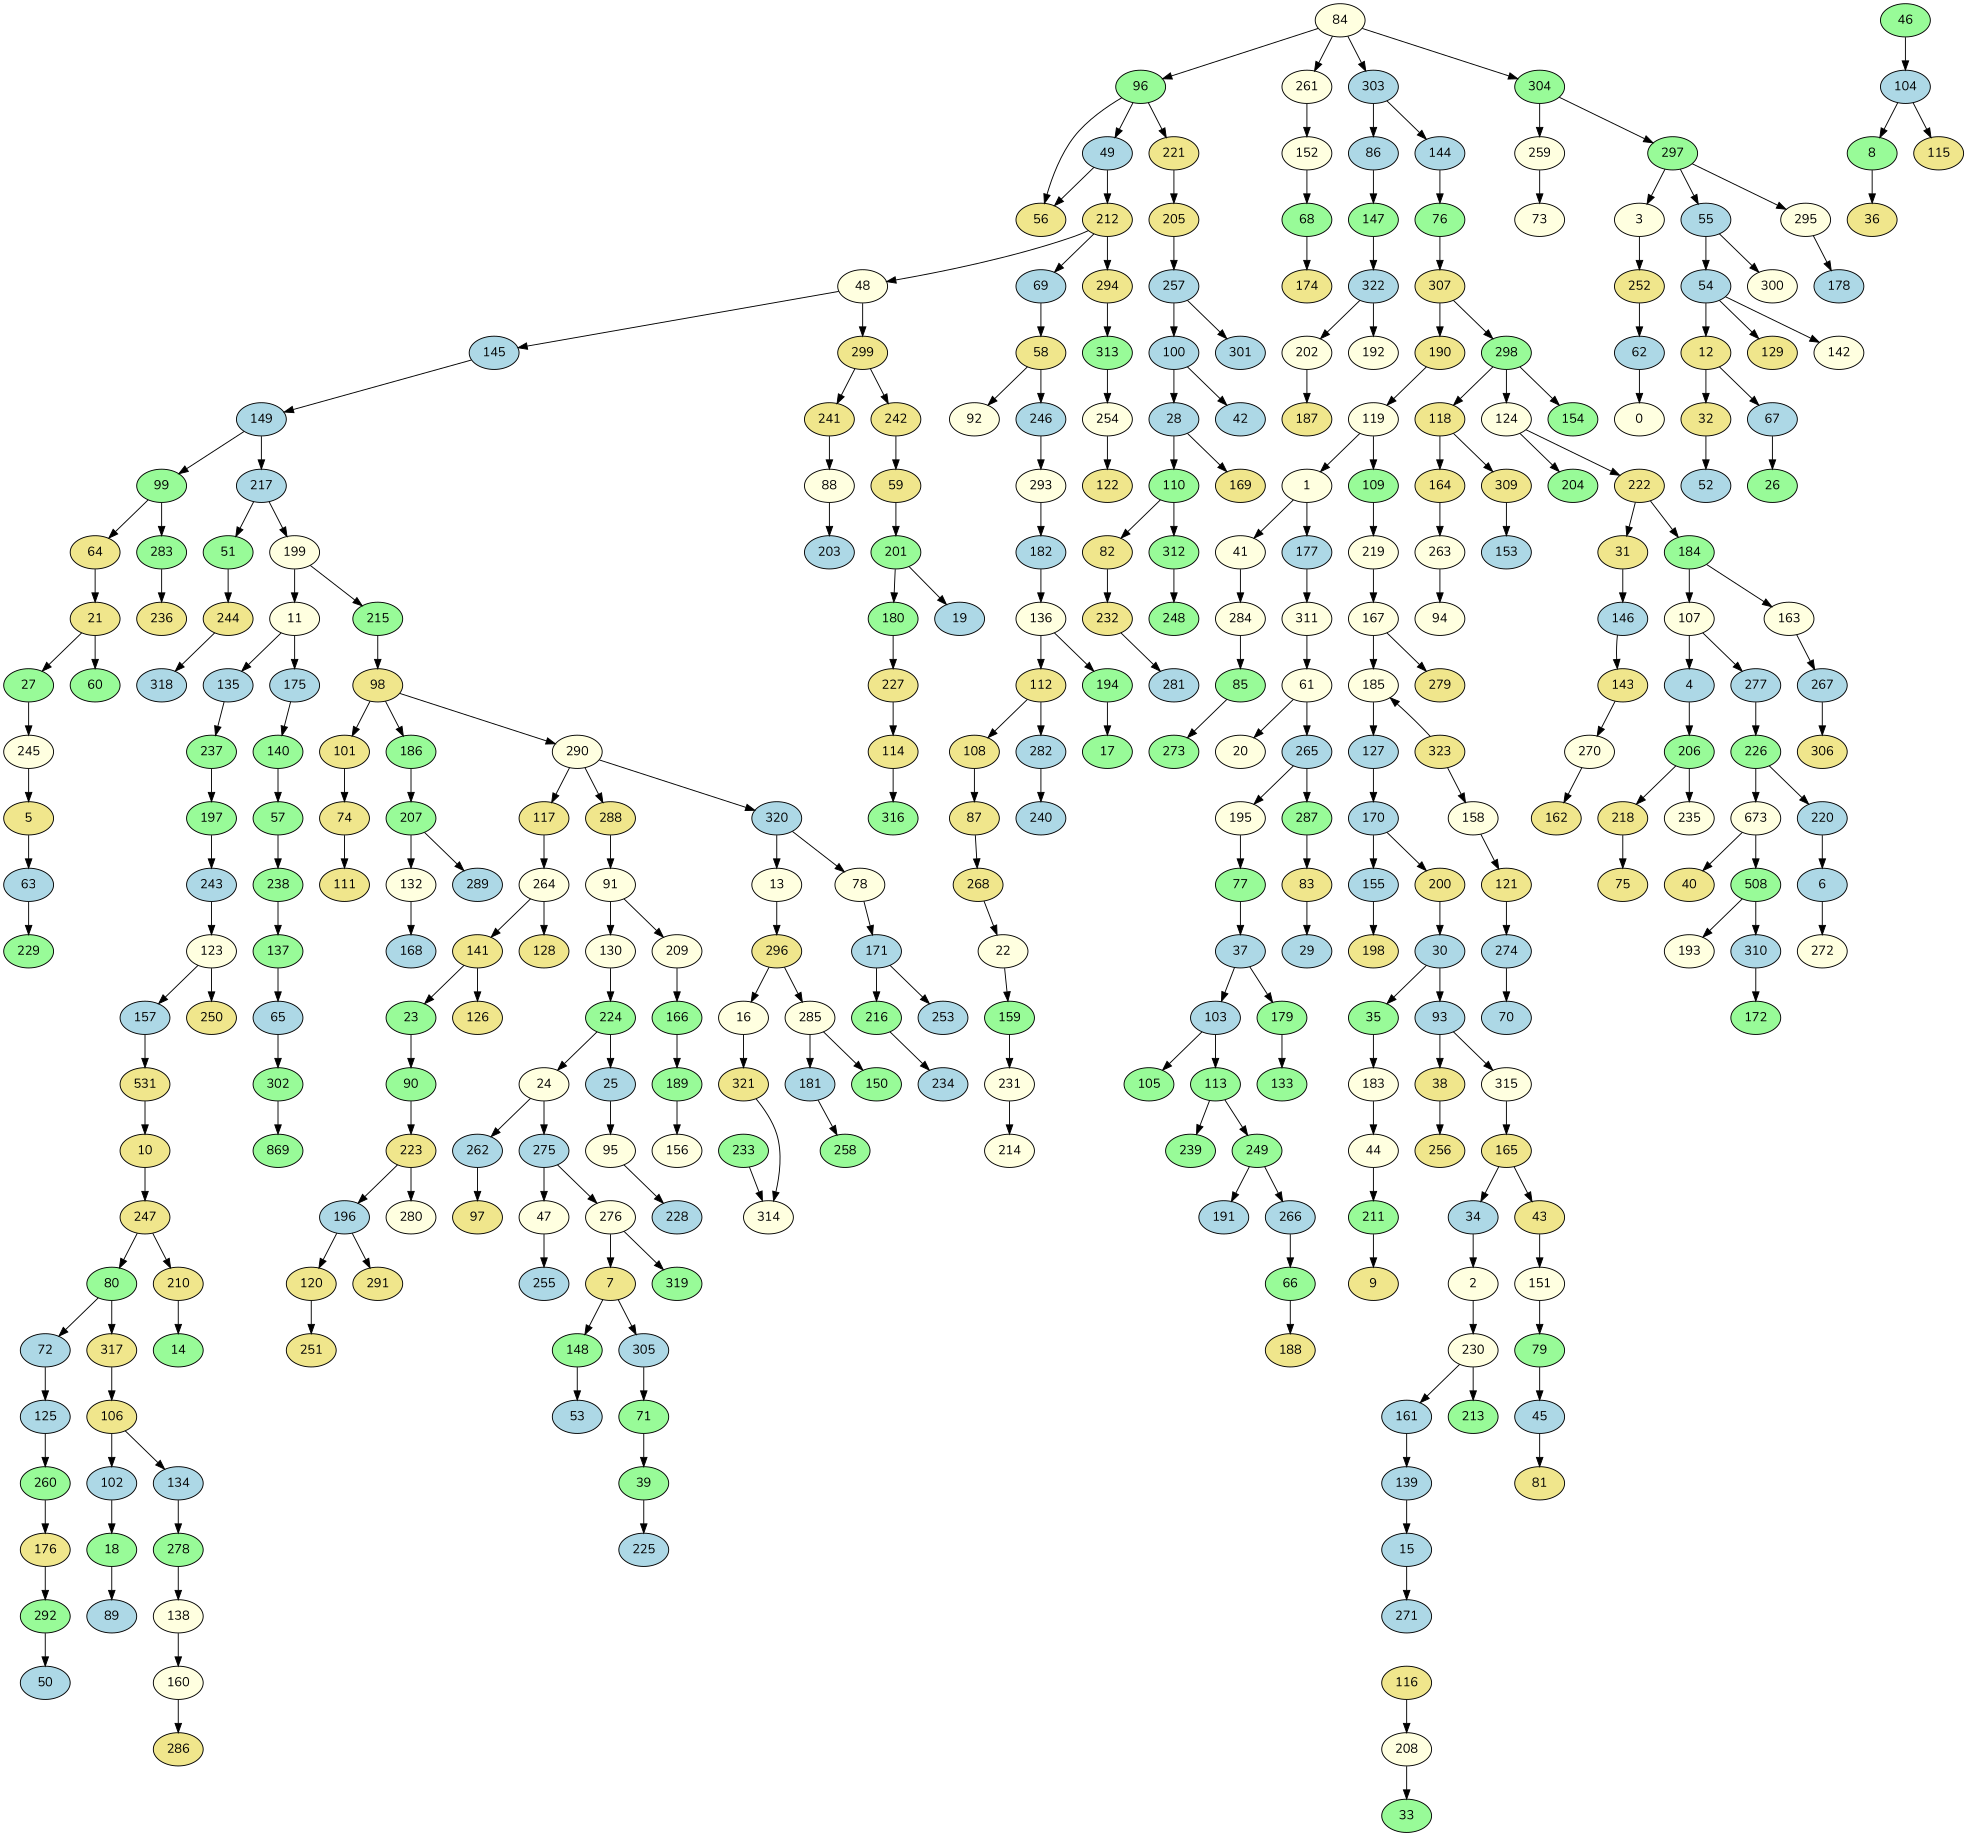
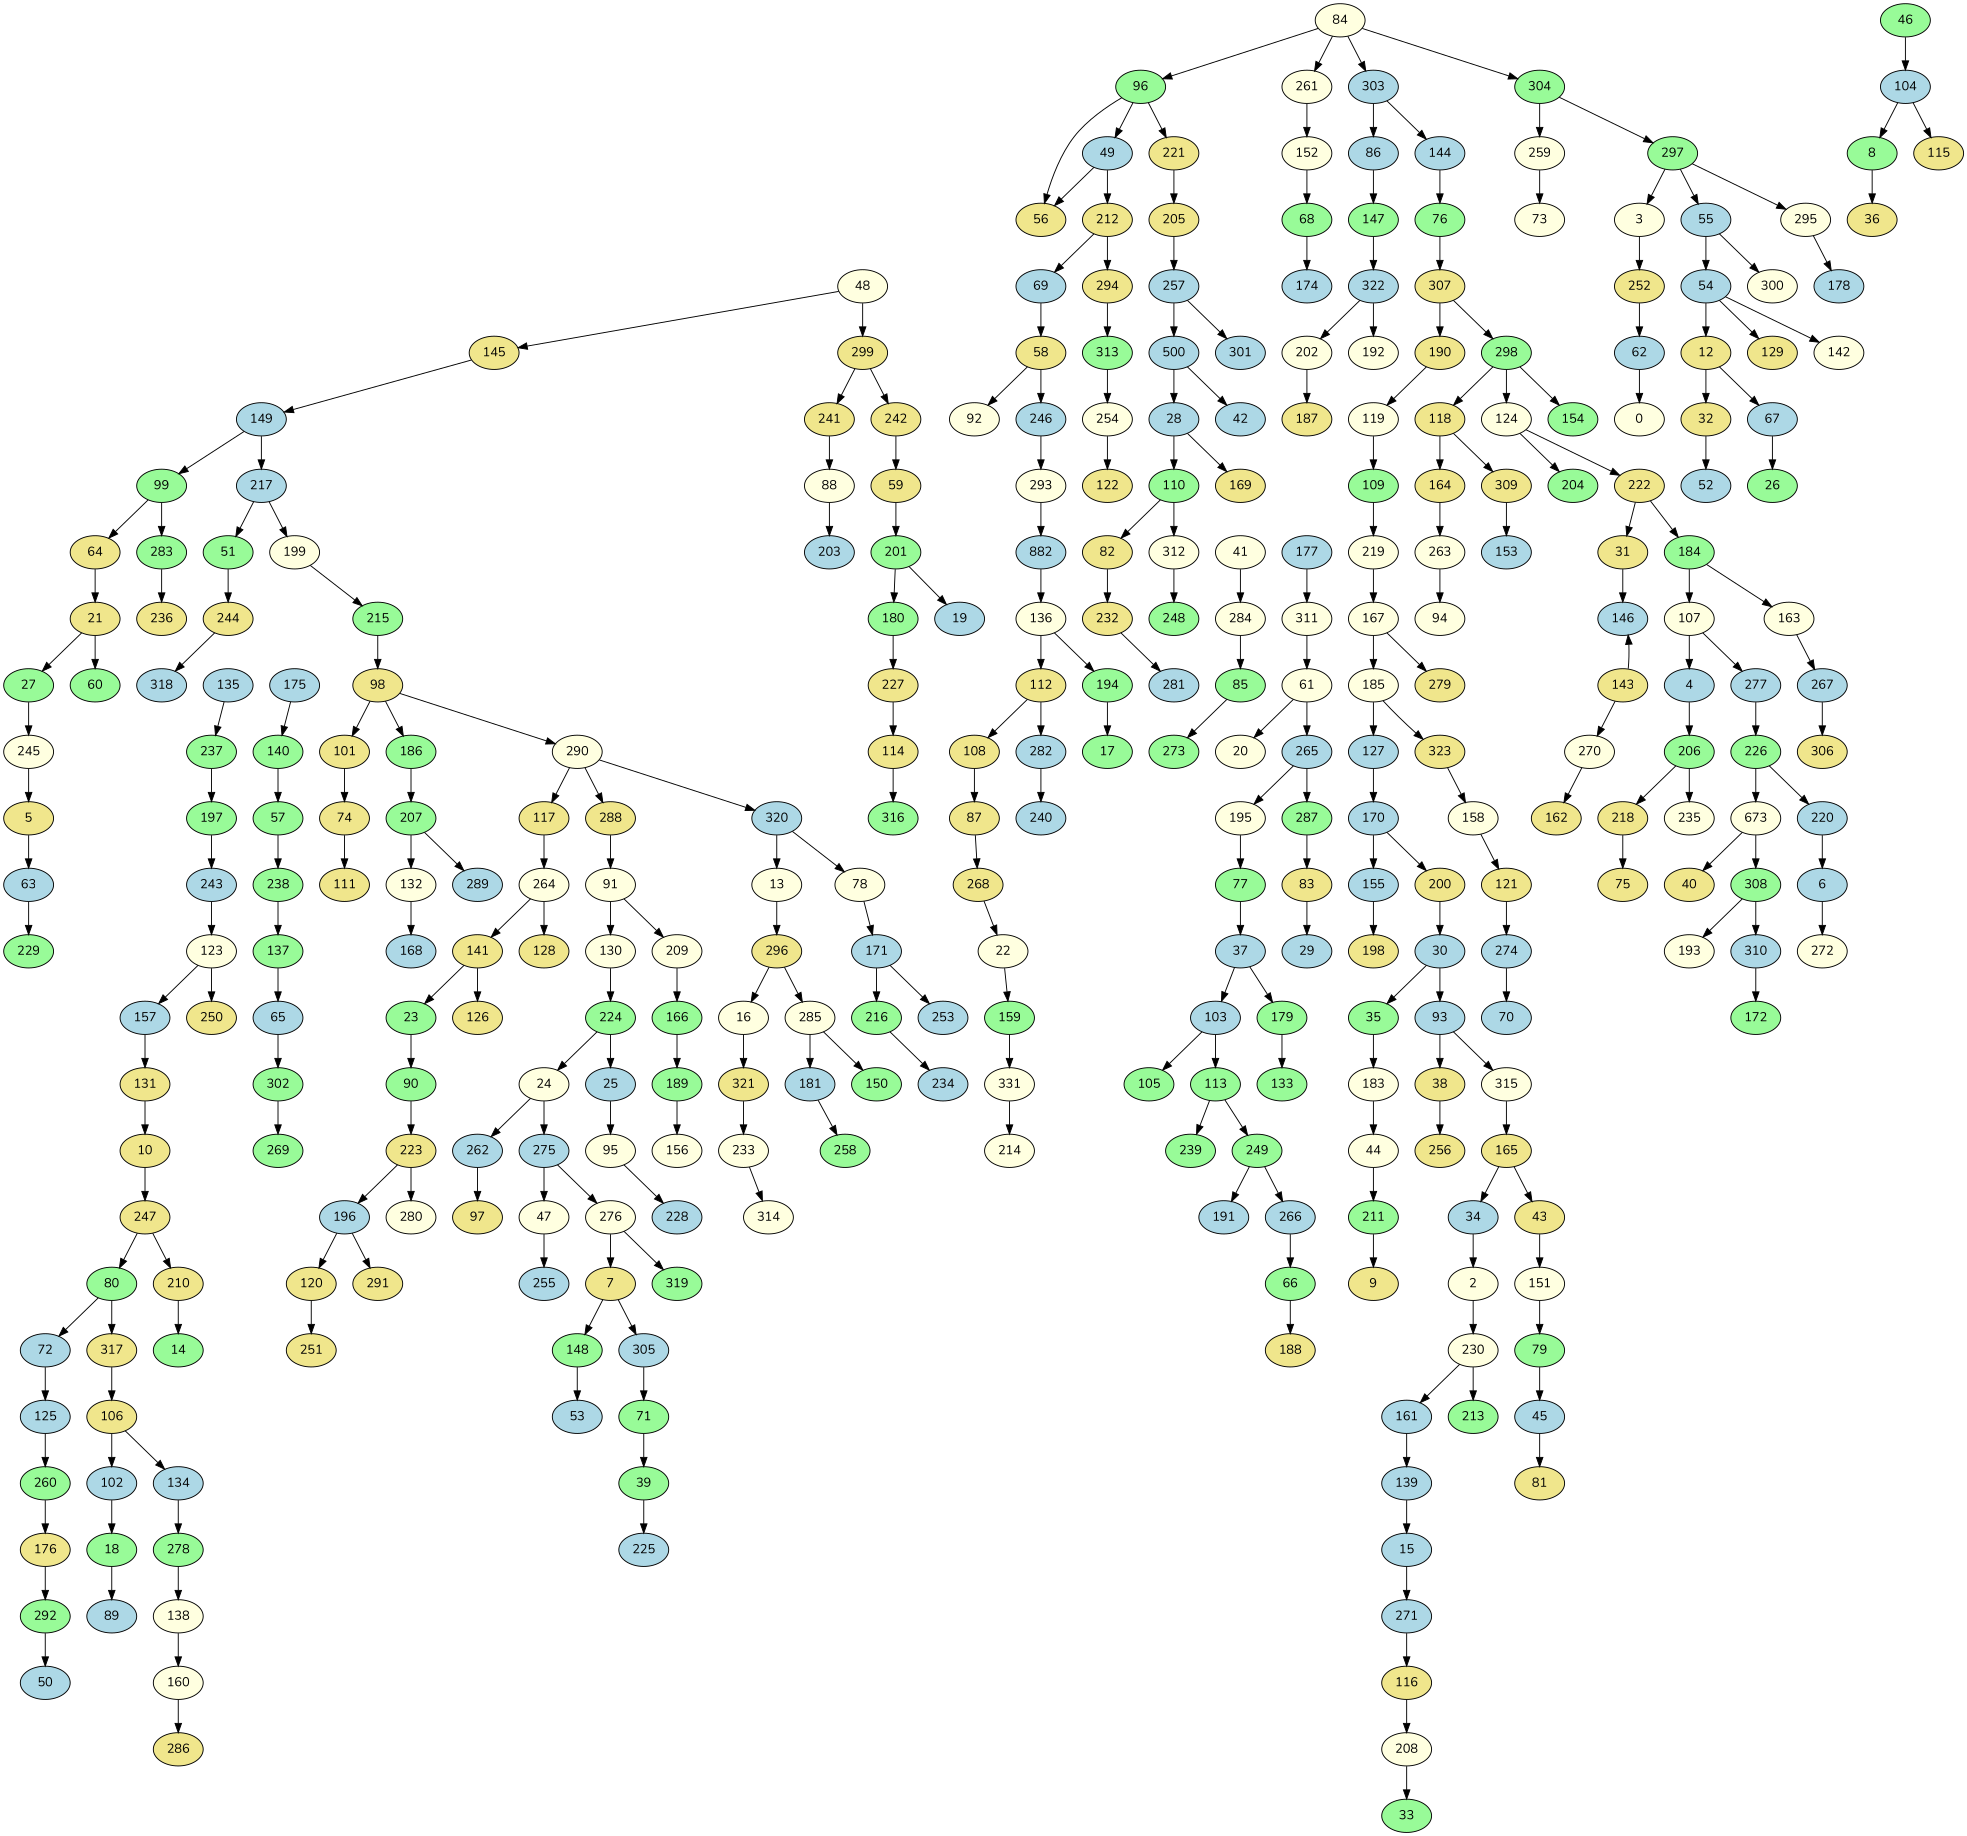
edge "212" -> "48": removed
node "174": fillcolor khaki -> lightblue
node "145": fillcolor lightblue -> khaki
node "100": label "100" -> "500"
node "1": removed
node "182": label "182" -> "882"
node "312": fillcolor palegreen -> lightyellow
node "11": removed
edge "146" -> "143": reversed
edge "323" -> "185": reversed
node "508": label "508" -> "308"
node "531": label "531" -> "131"
node "231": label "231" -> "331"
edge "321" -> "314": now "321" -> "233"
node "869": label "869" -> "269"
node "233": fillcolor palegreen -> lightyellow
edge "271" -> "116": added
